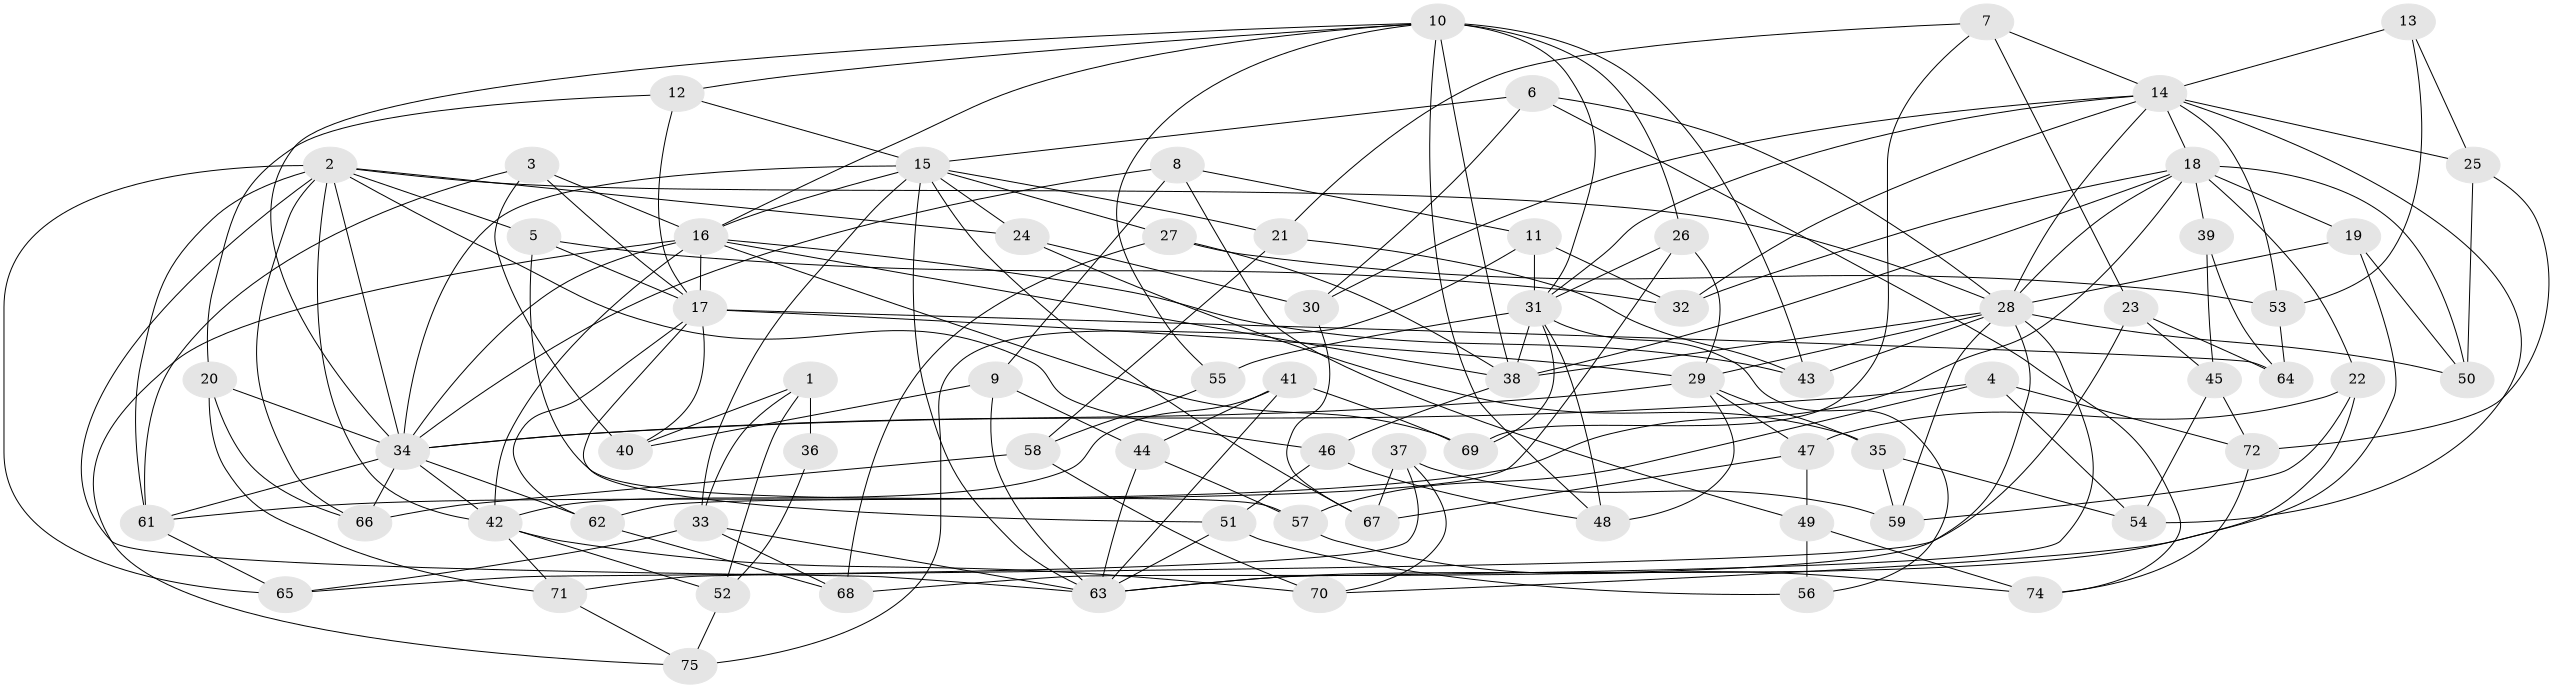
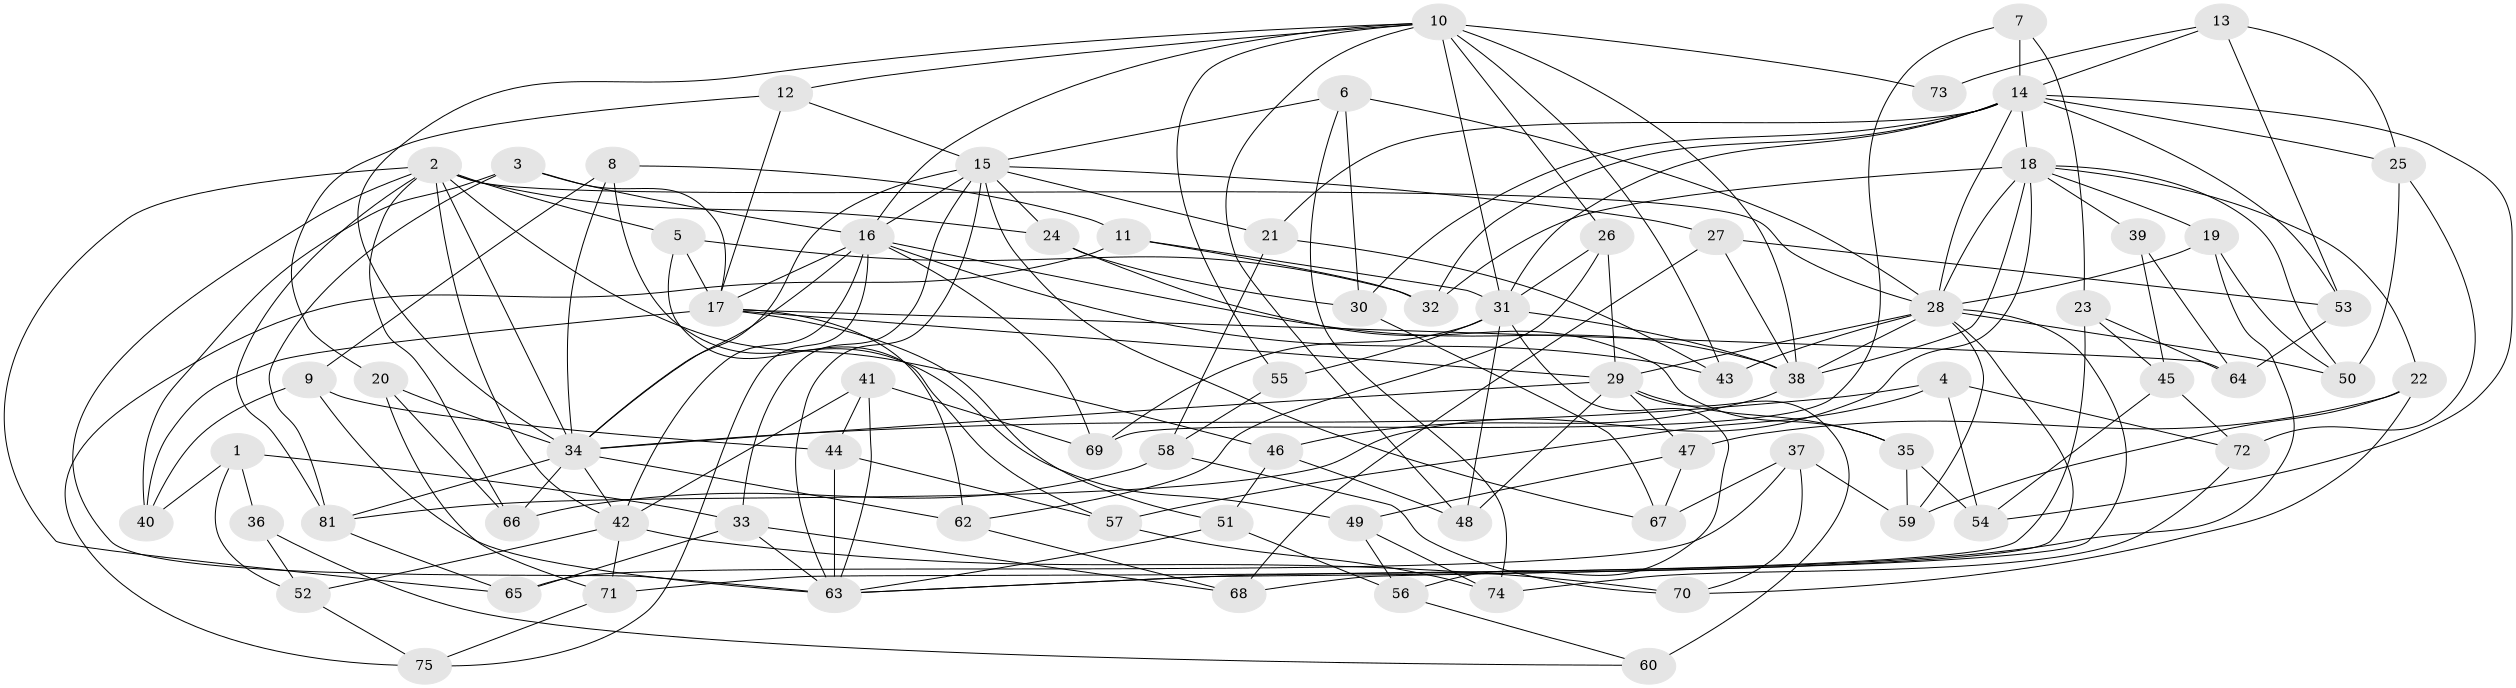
edge "7" -- "21": now "14" -- "21"
node "73": added
node "61": label "61" -> "81"
node "60": added
